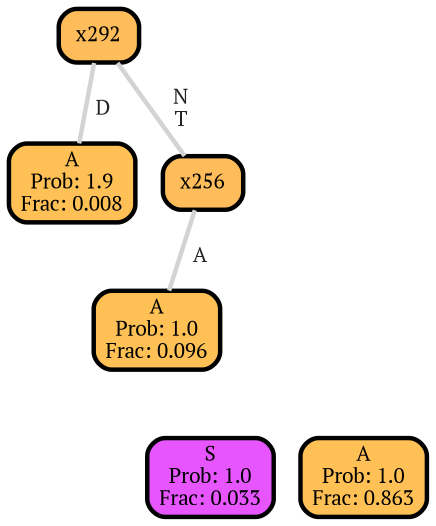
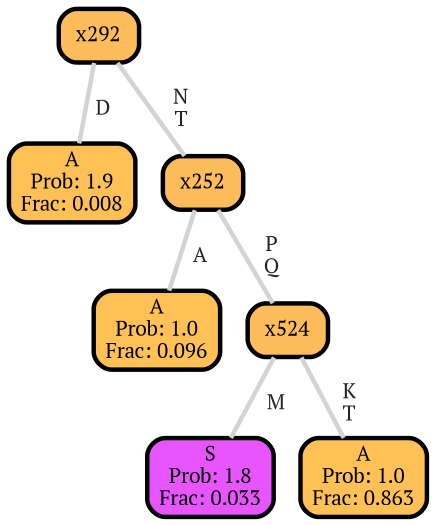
node "x256": label "x256" -> "x252"
node "x524": added
node "S Prob: 1.0 Frac: 0.033": label "S Prob: 1.0 Frac: 0.033" -> "S Prob: 1.8 Frac: 0.033"
